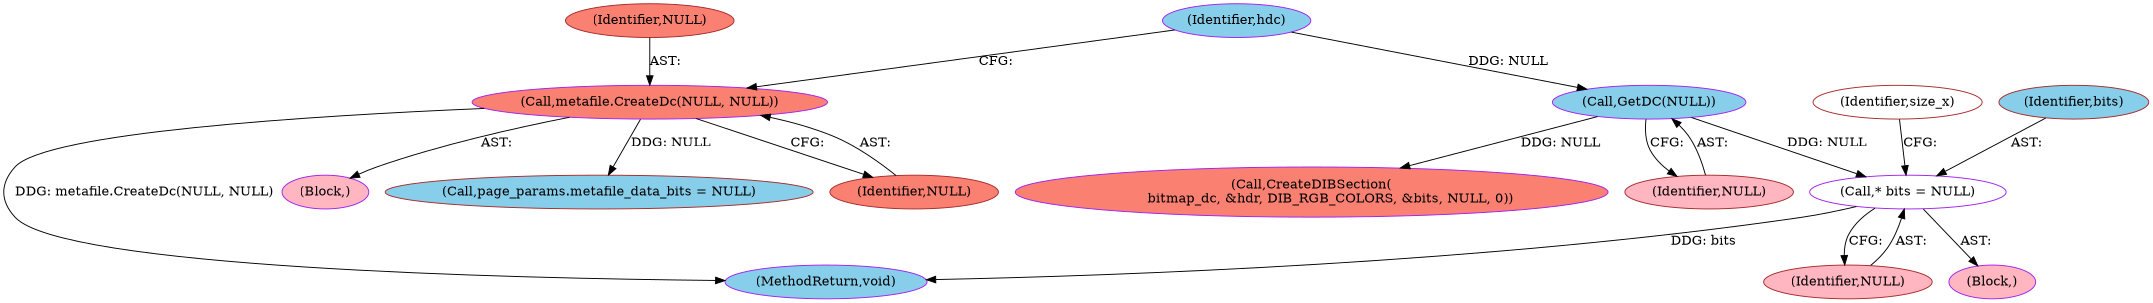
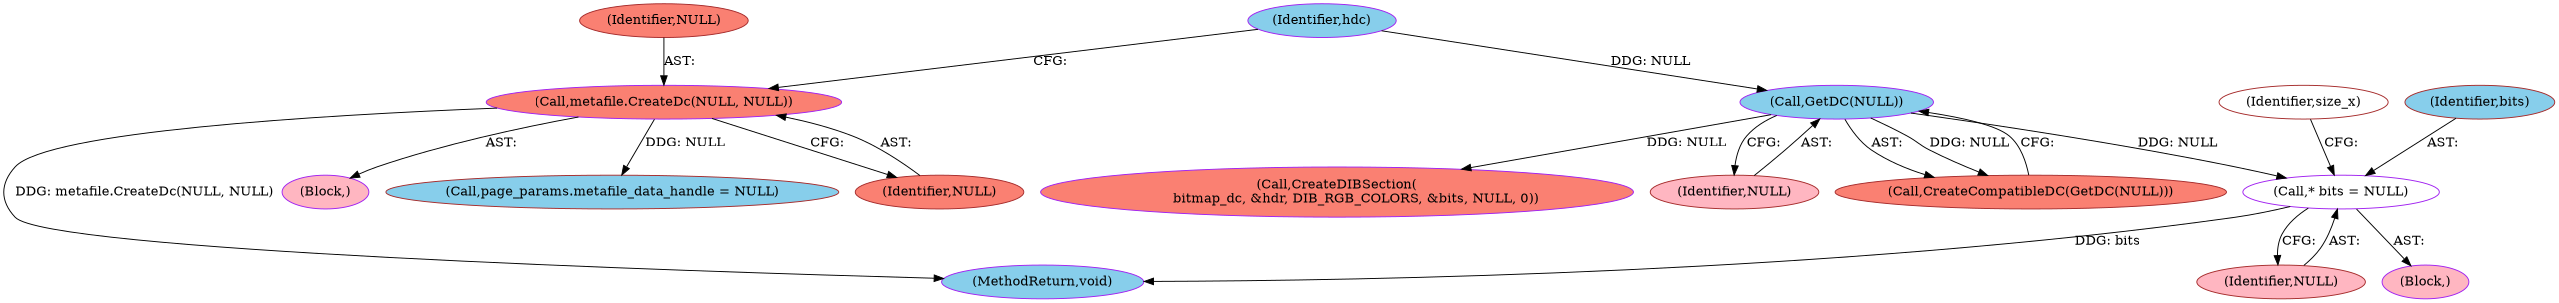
node "(Call,page_params.metafile_data_bits = NULL)": label "(Call,page_params.metafile_data_bits = NULL)" -> "(Call,page_params.metafile_data_handle = NULL)"
node "(Call,CreateCompatibleDC(GetDC(NULL)))": added
